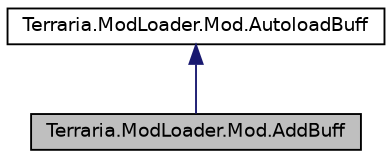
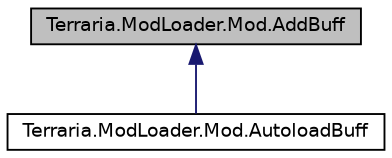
edge "Terraria.ModLoader.Mod.AddBuff" -> "Terraria.ModLoader.Mod.AutoloadBuff": reversed
